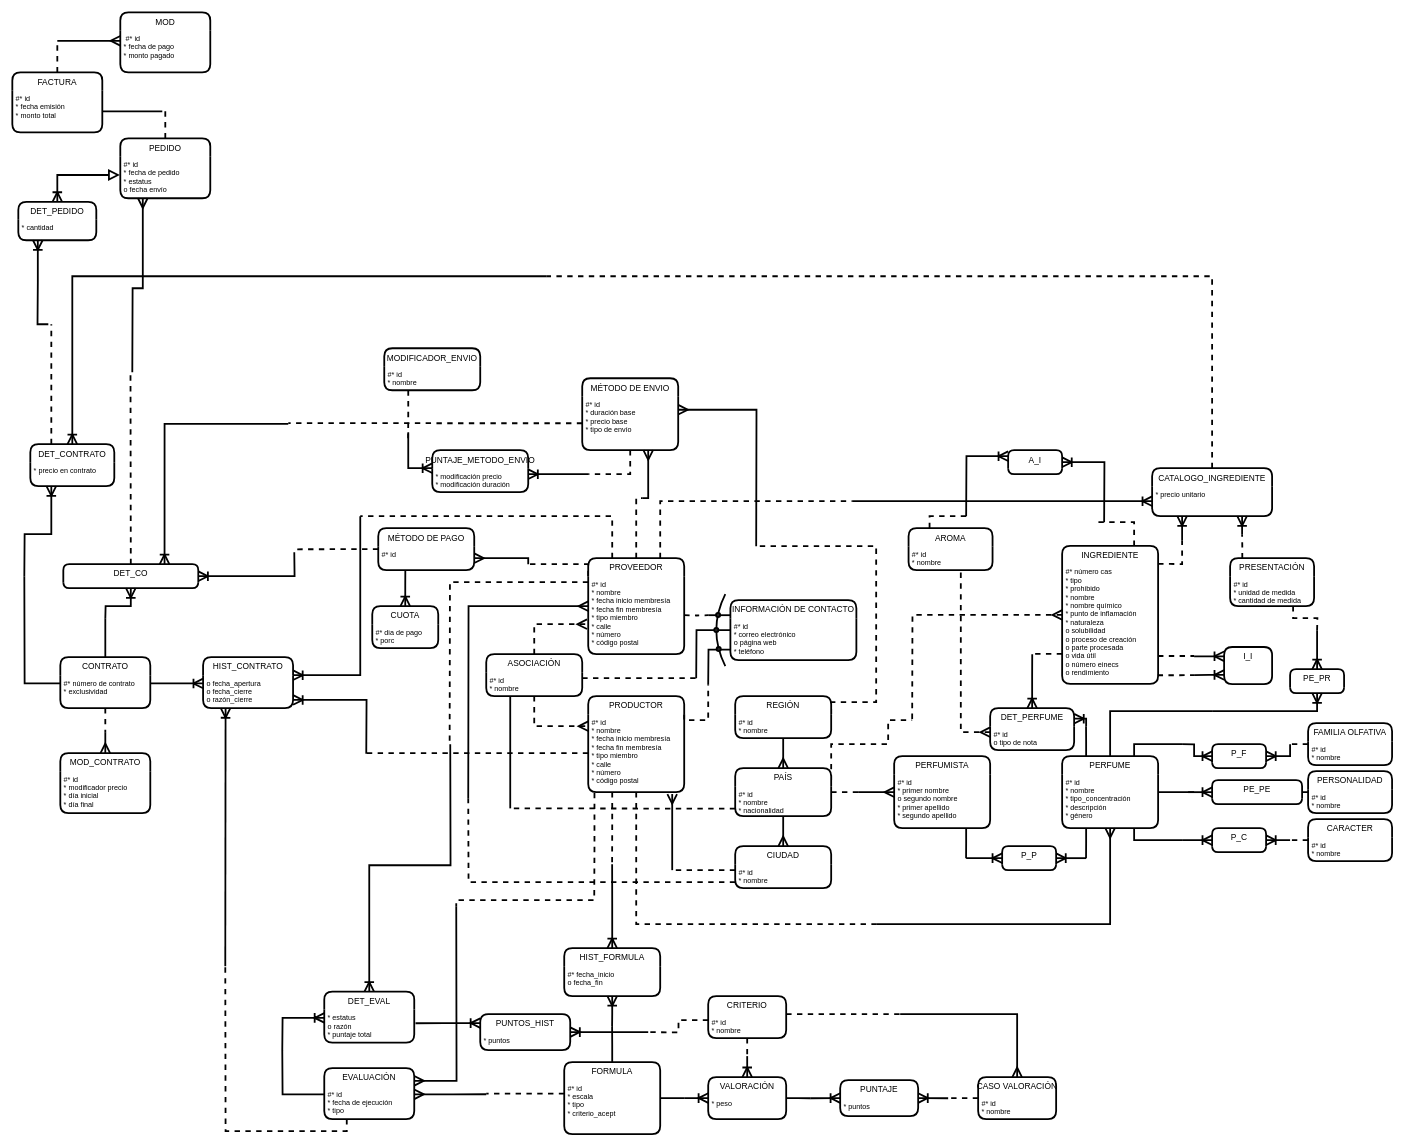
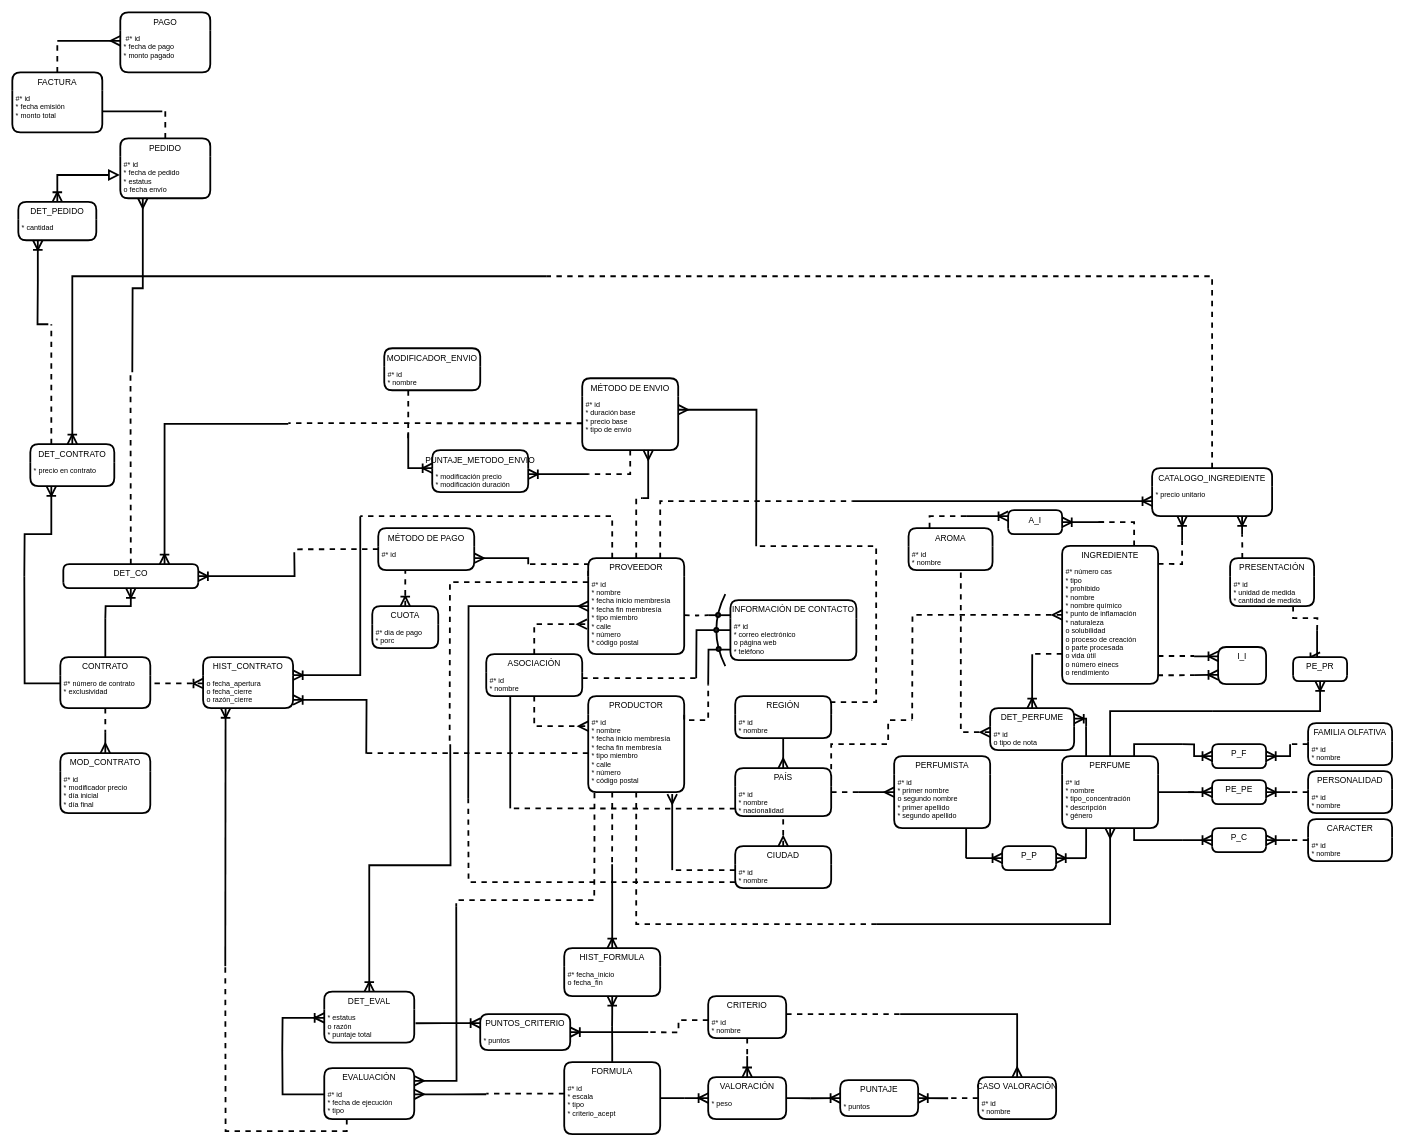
node "MOD": label "MOD" -> "PAGO"
node "A_I": moved (1035, 462) -> (1035, 522)
edge "#* id" -> "CUOTA": style solid -> dashed
node "I_I": moved (1248, 666) -> (1242, 666)
node "PE_PR": moved (1317, 681) -> (1320, 669)
edge "#* número de contrato * exclusividad" -> "o fecha_apertura o fecha_cierre o razón_cierre": style solid -> dashed
node "PE_PE": size 90x24 -> 54x24
edge "#* id * nombre * nacionalidad" -> "CIUDAD": style solid -> dashed
node "PUNTOS_HIST": label "PUNTOS_HIST" -> "PUNTOS_CRITERIO"
